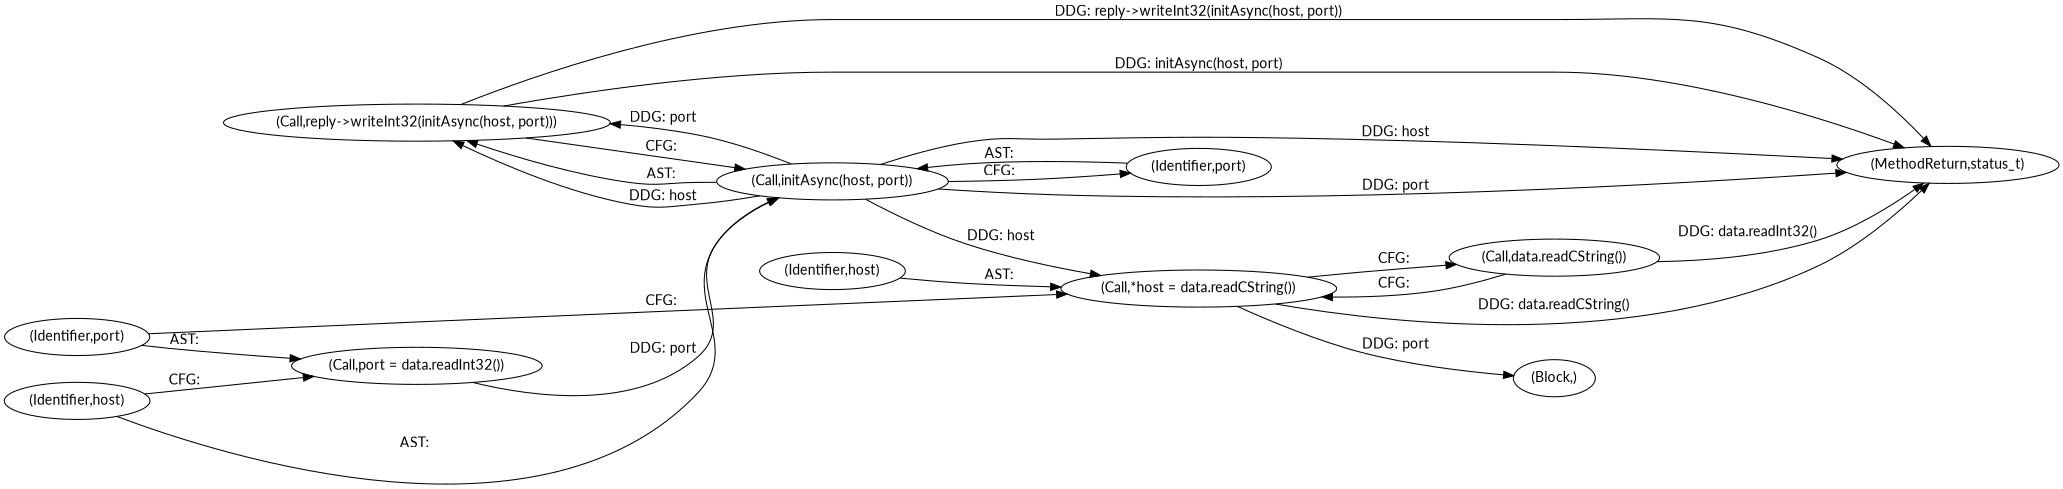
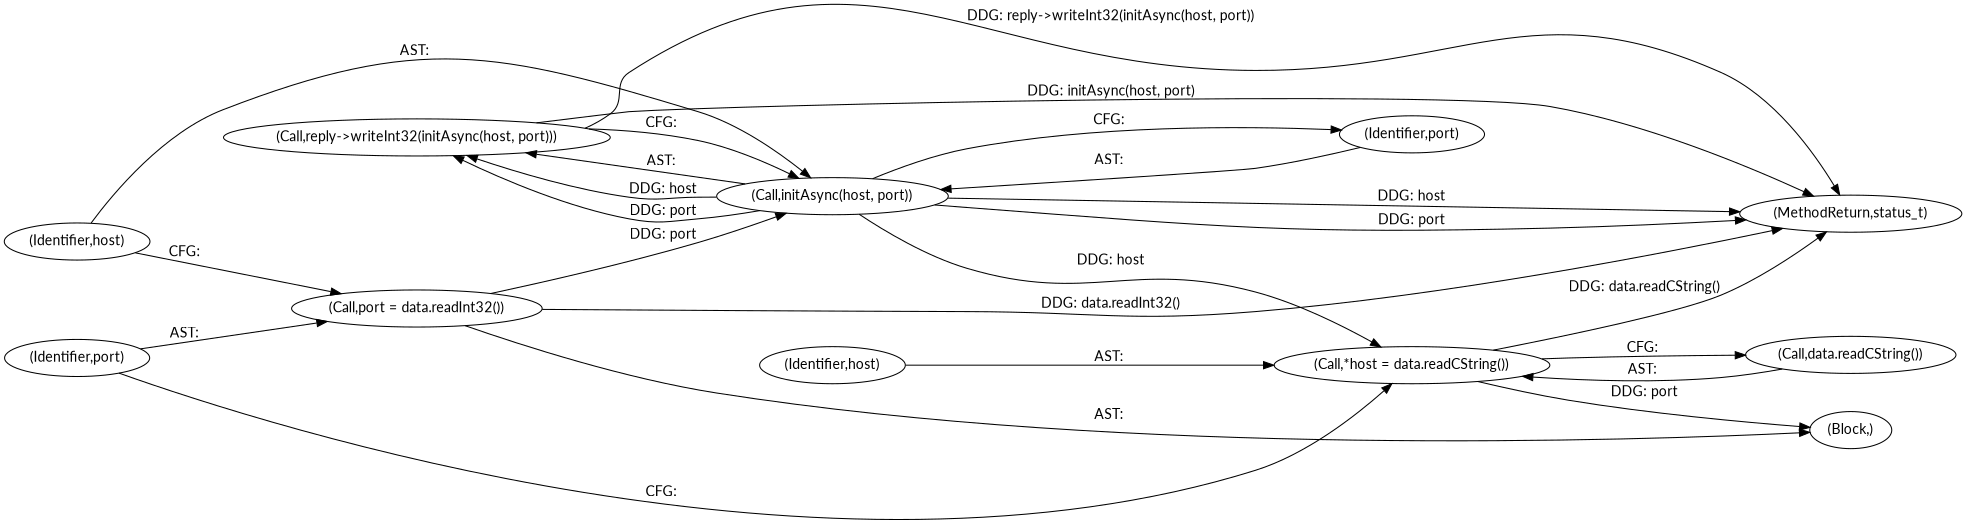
edge "(Call,data.readCString())" -> "(MethodReturn,status_t)": now "(Call,port = data.readInt32())" -> "(MethodReturn,status_t)"
edge "(Call,data.readCString())" -> "(Call,*host = data.readCString())": label "CFG: " -> "AST: "
edge "(Call,port = data.readInt32())" -> "(Block,)": added, label "AST:"
